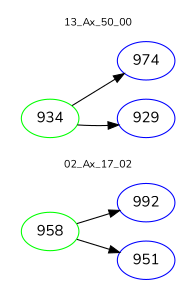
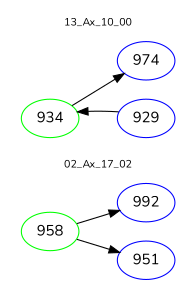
cluster "13_Ax_50_00": label "13_Ax_50_00" -> "13_Ax_10_00"
edge "934" -> "929": reversed
